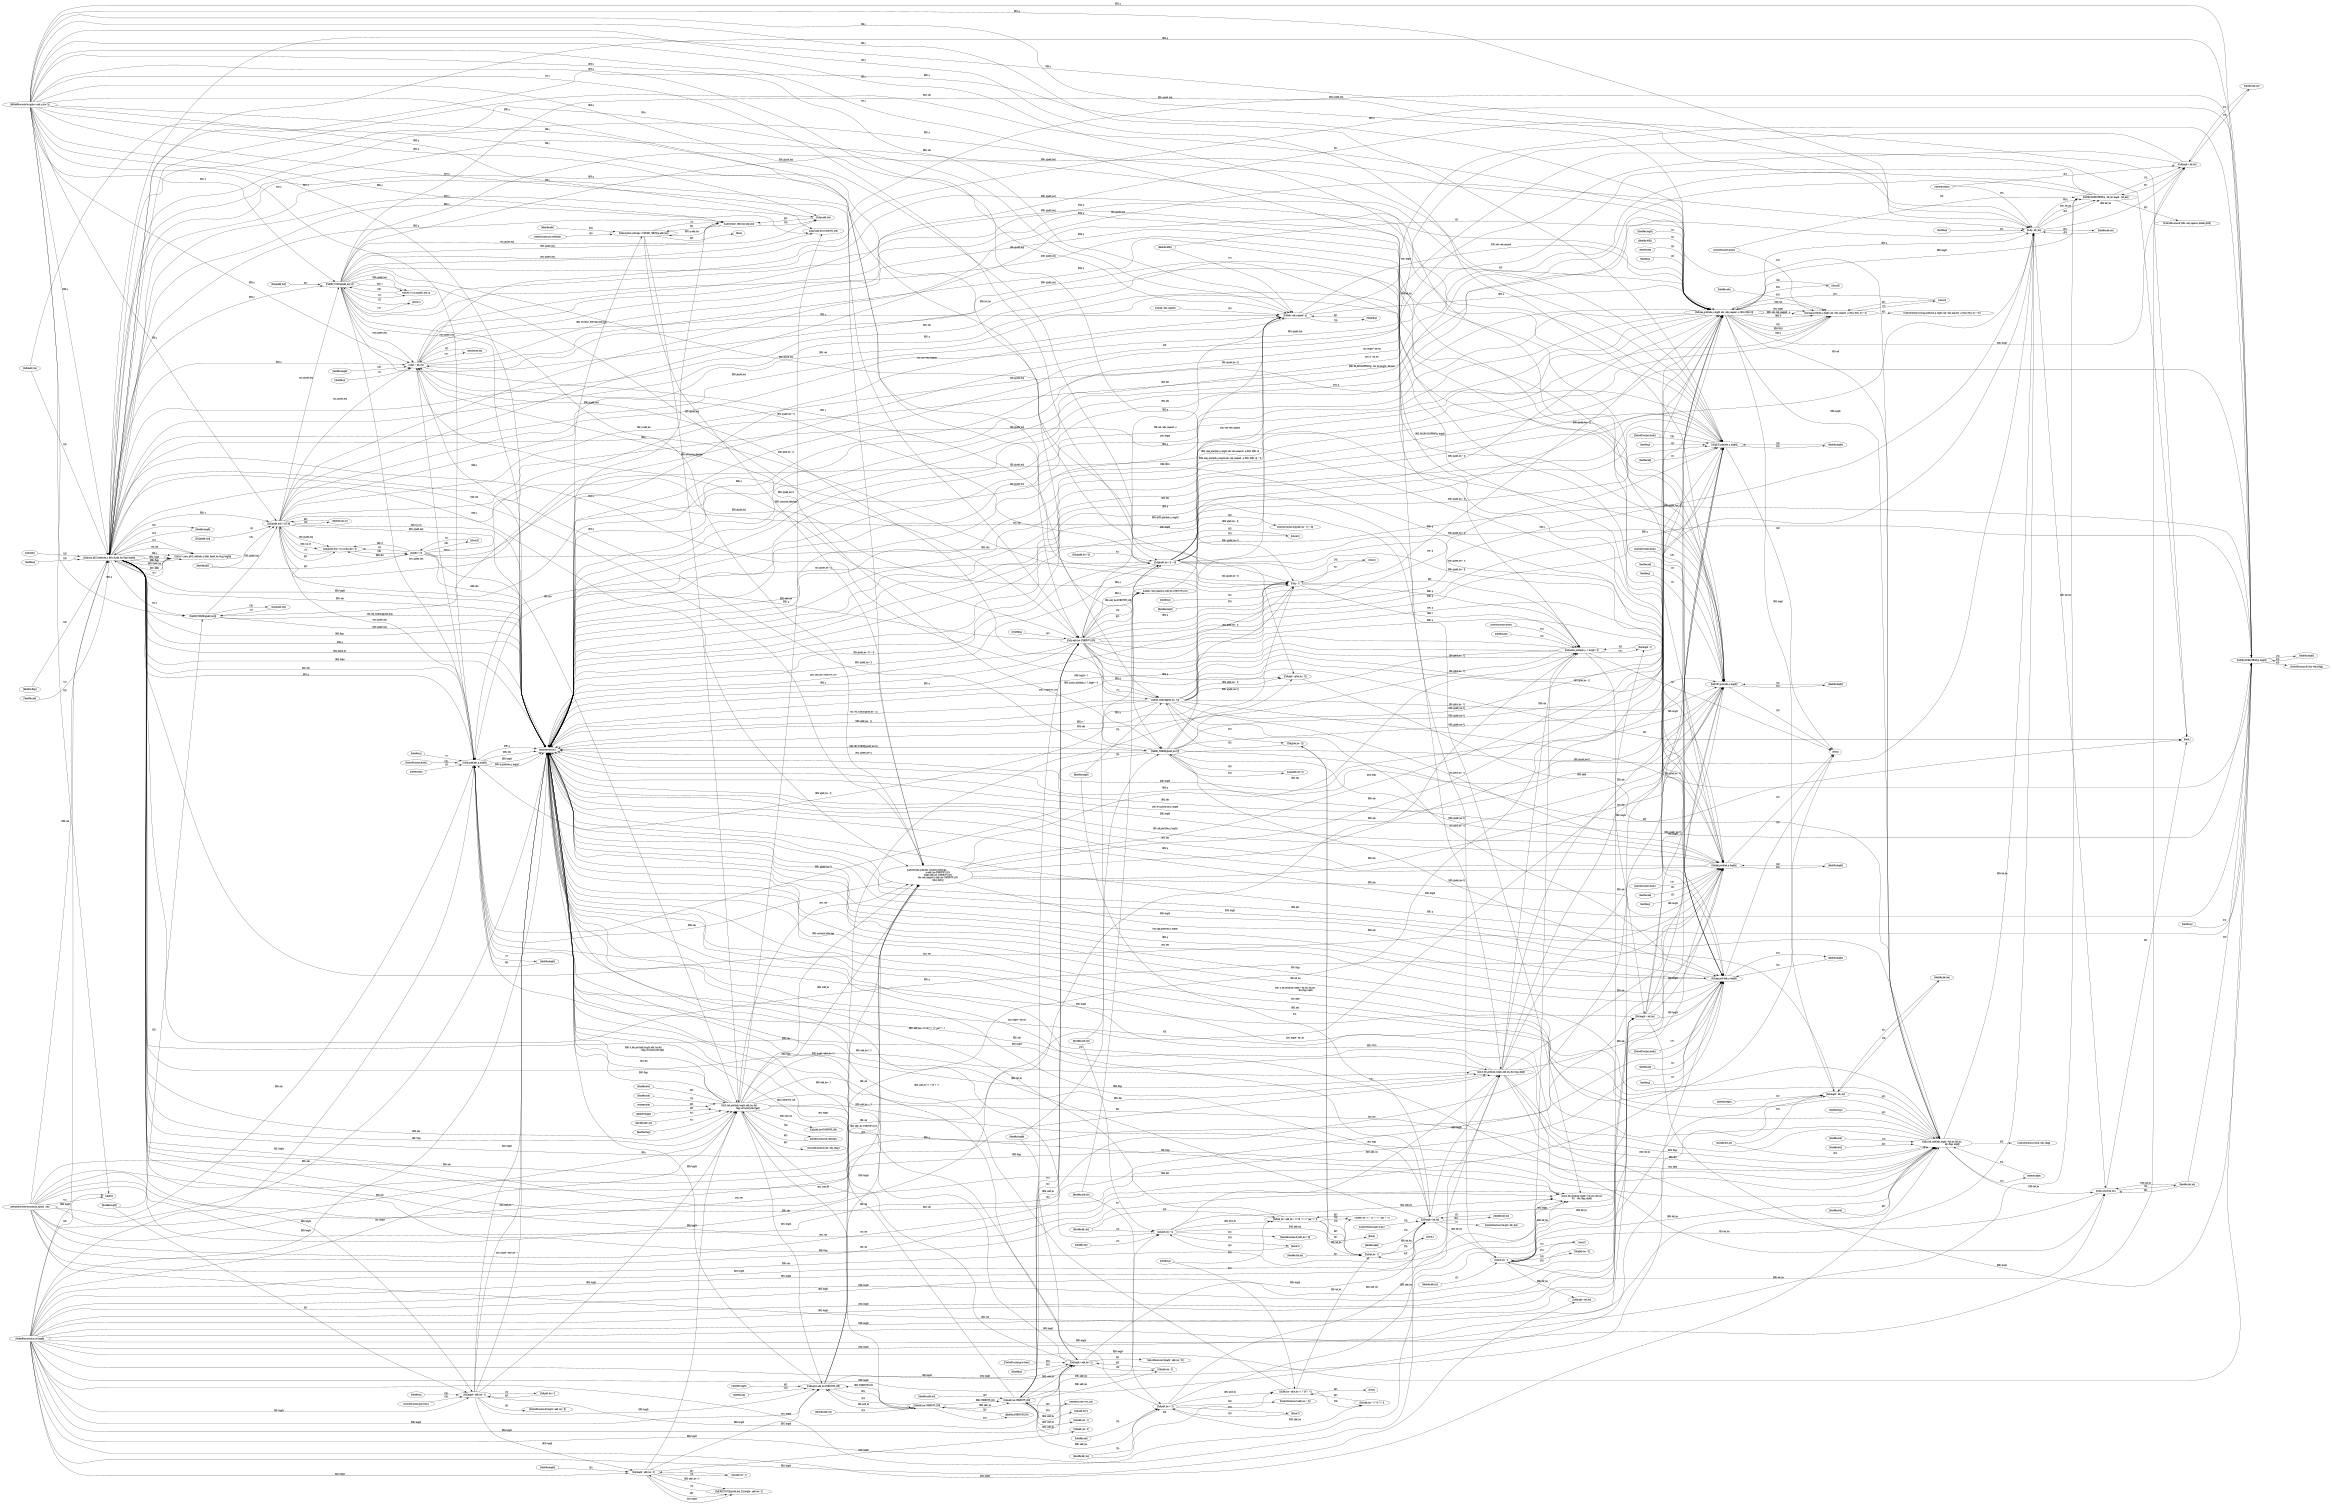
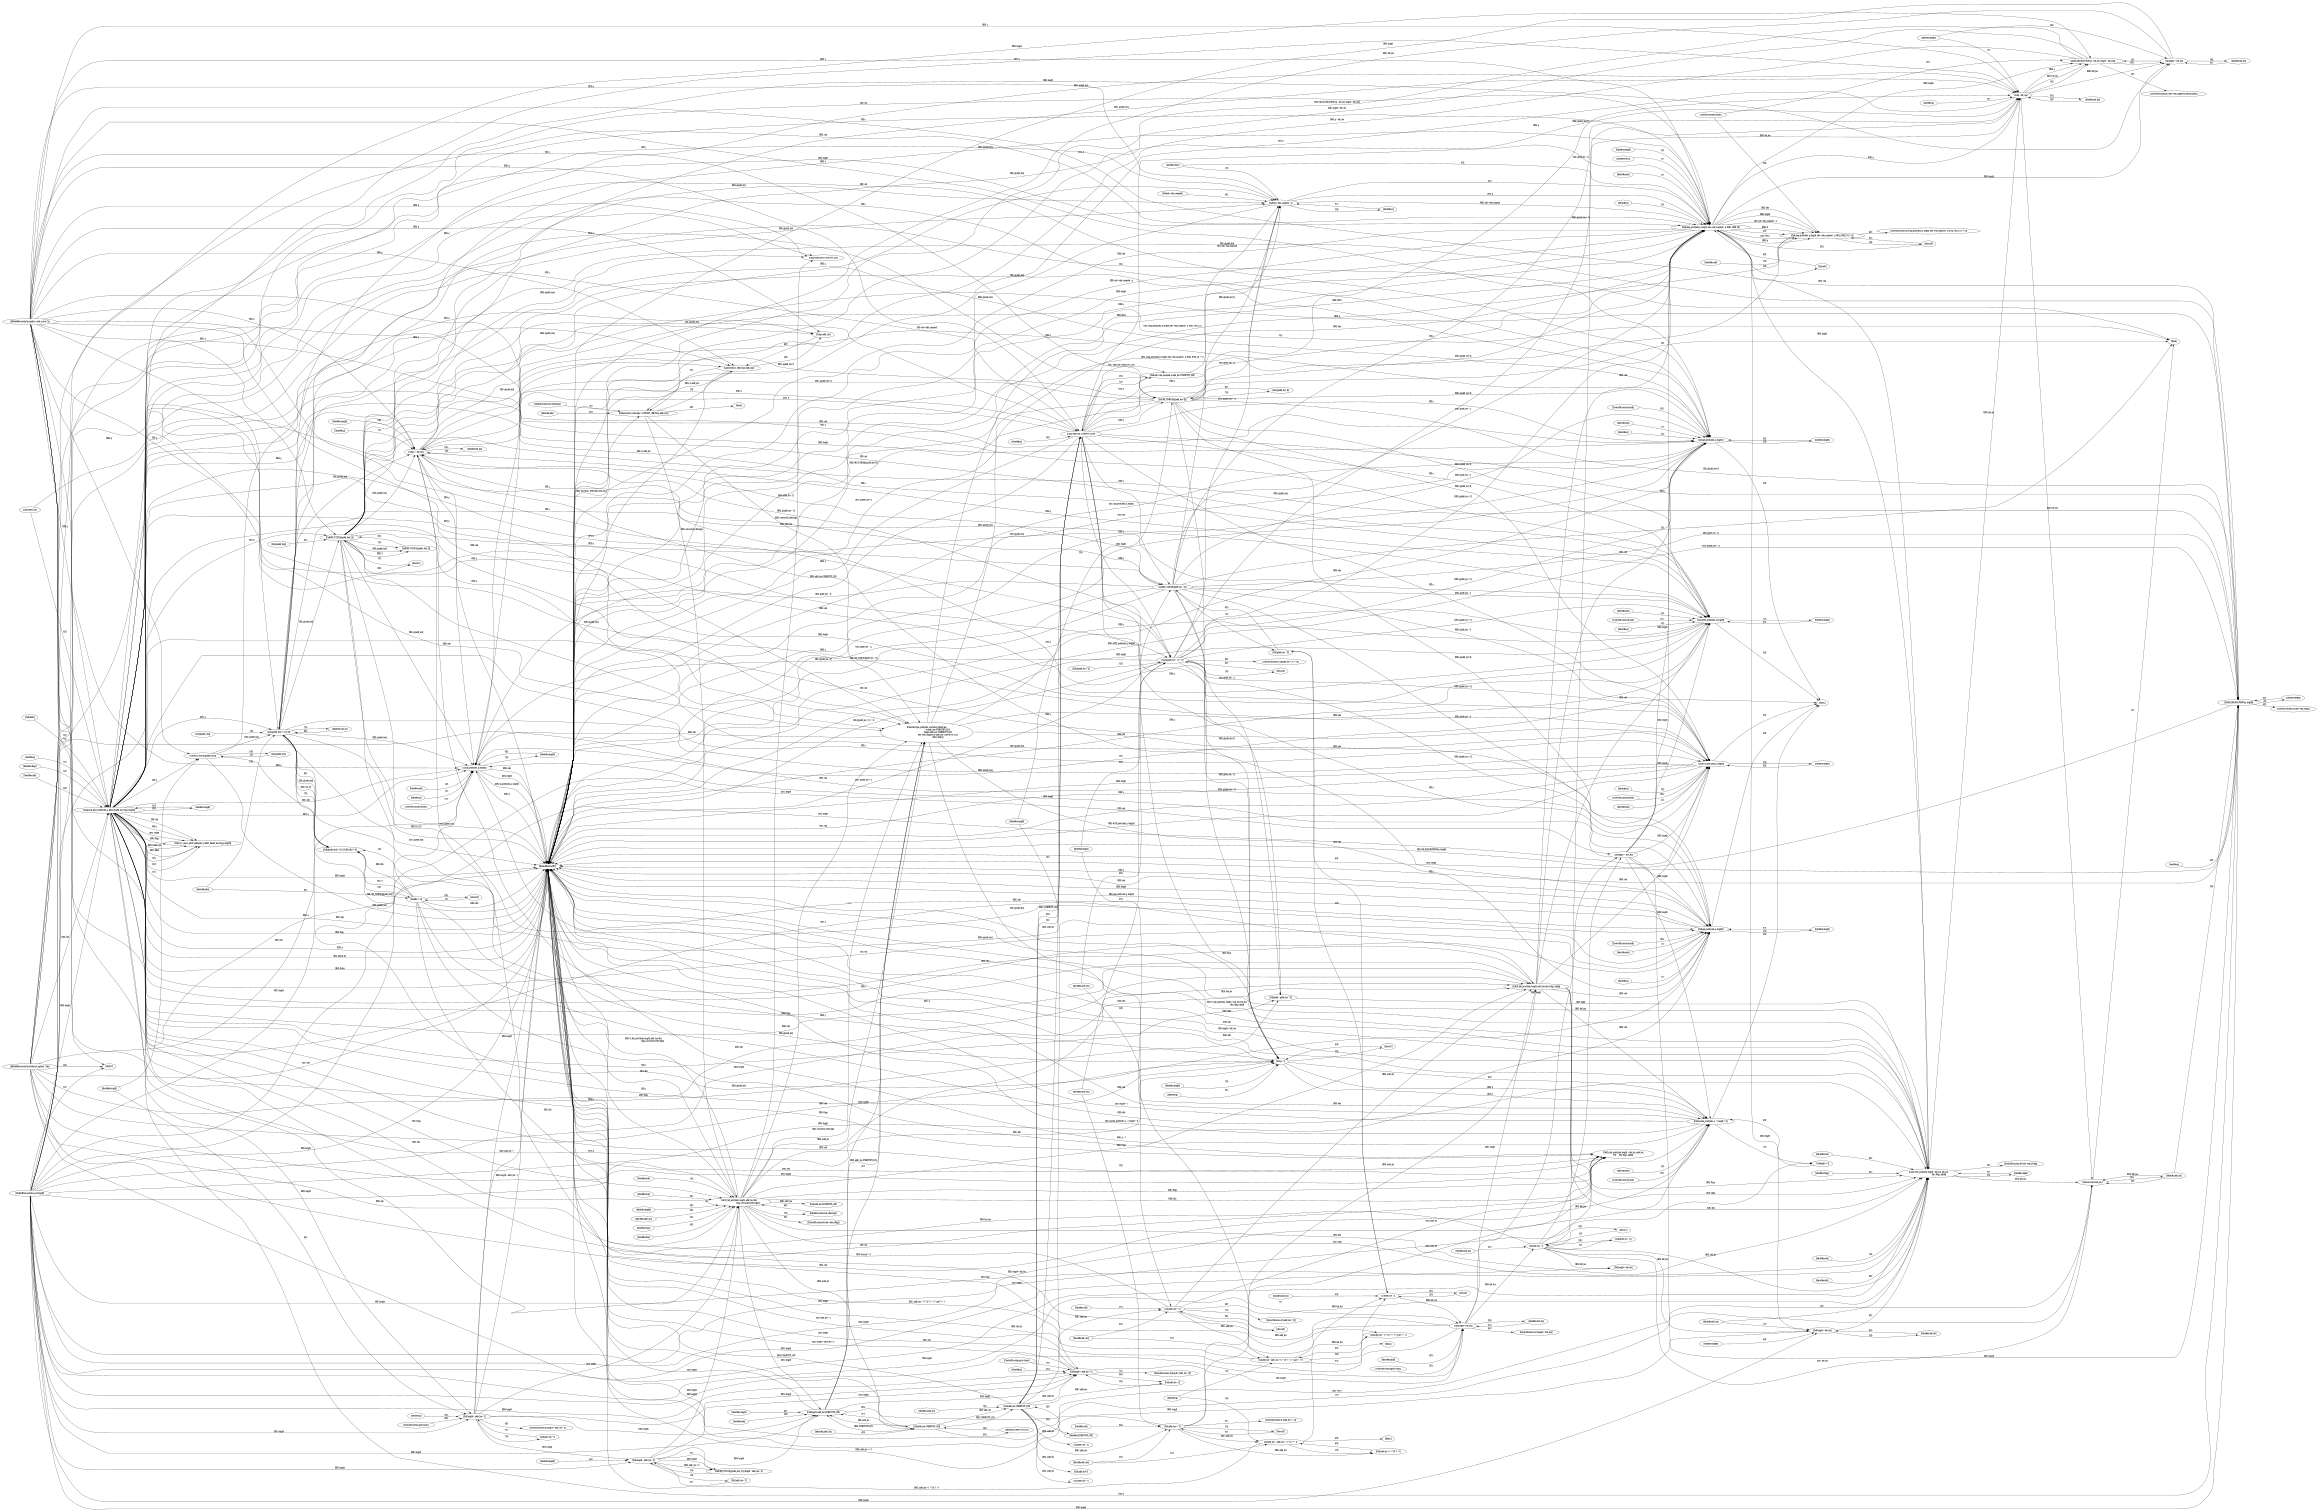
edge "(Call,isoclns_print(ndo, p - 1, length + 1))" -> "(Call,length -= hdr_len)": reversed
edge "(Call,addr_len != 3)" -> "(MethodReturn,RET)": label "DDG: addr_len != 3" -> "DDG: len_len != 3"
